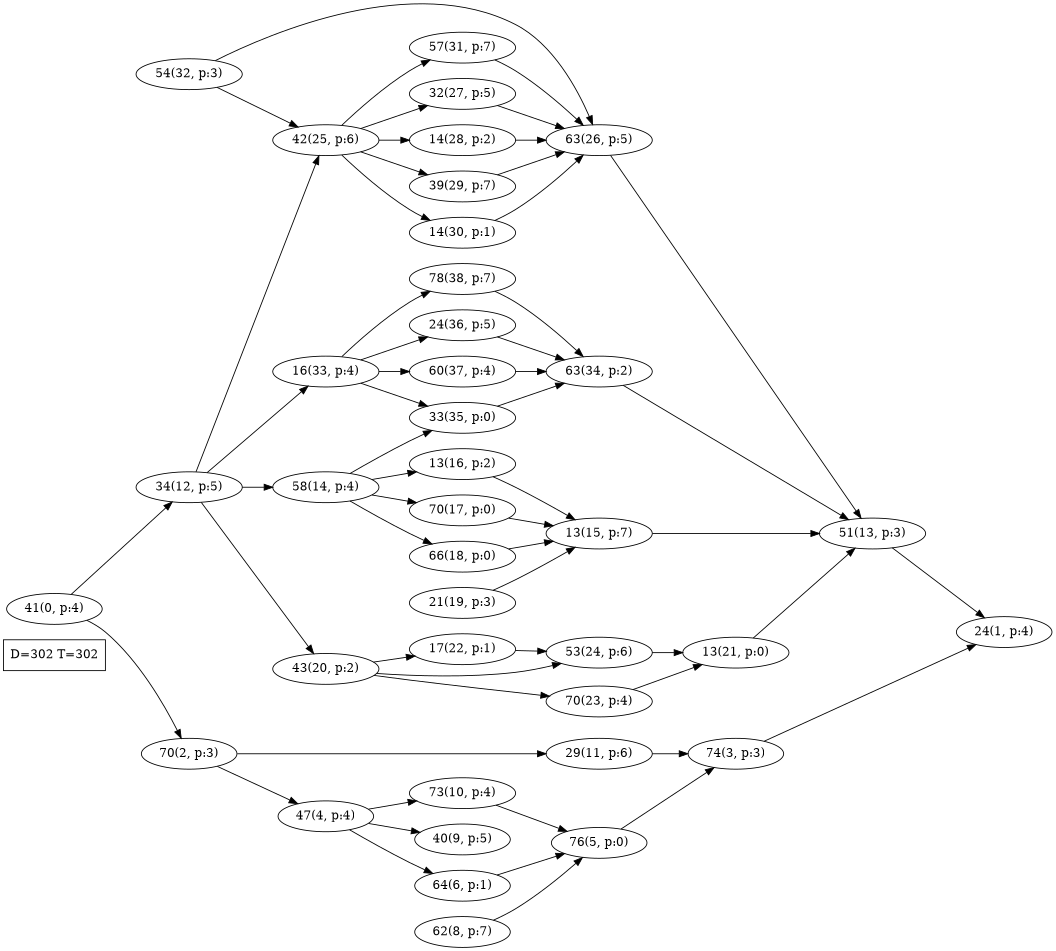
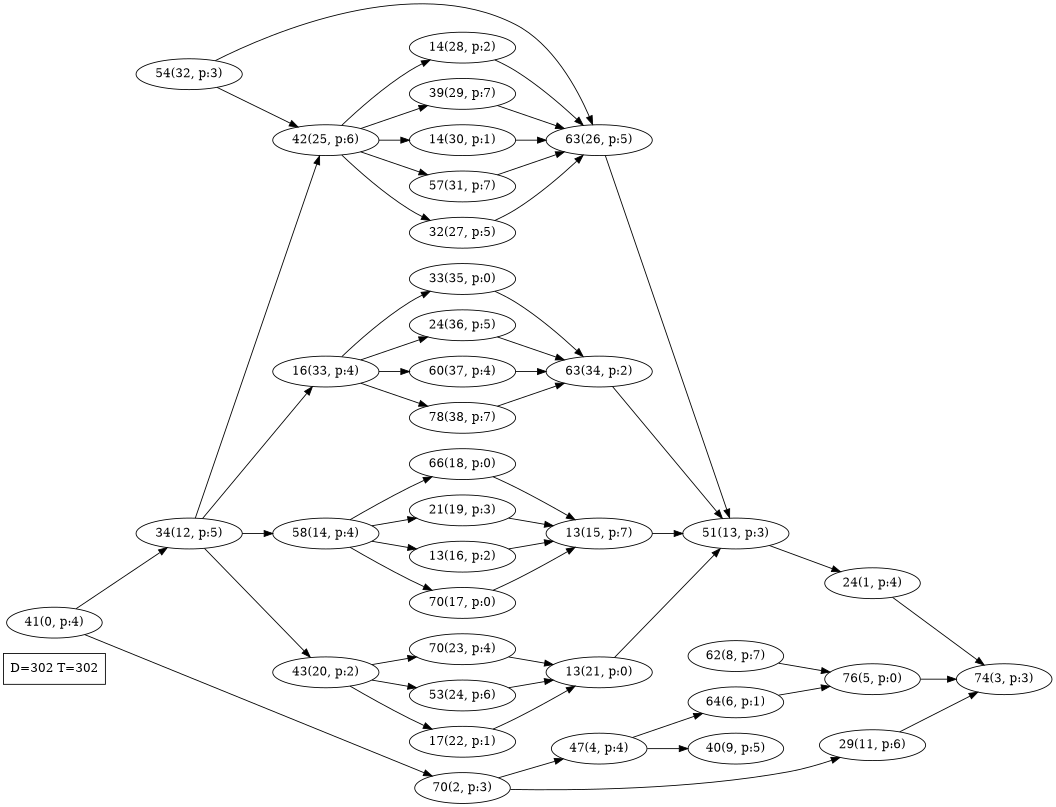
edge "58(14, p:4)" -> "33(35, p:0)": now "58(14, p:4)" -> "21(19, p:3)"
edge "17(22, p:1)" -> "53(24, p:6)": now "17(22, p:1)" -> "13(21, p:0)"
edge "74(3, p:3)" -> "24(1, p:4)": reversed
node "73(10, p:4)": removed
